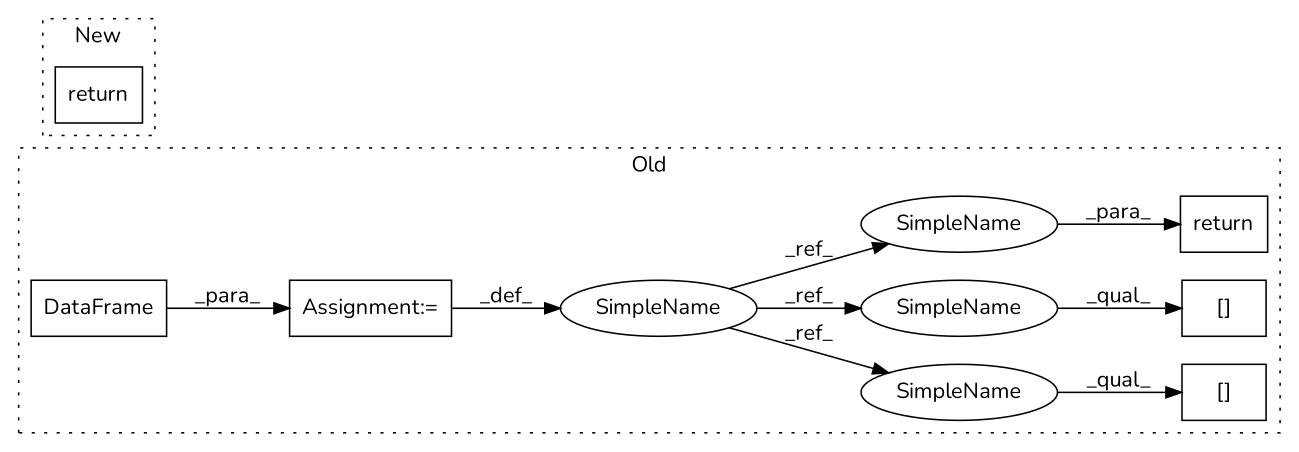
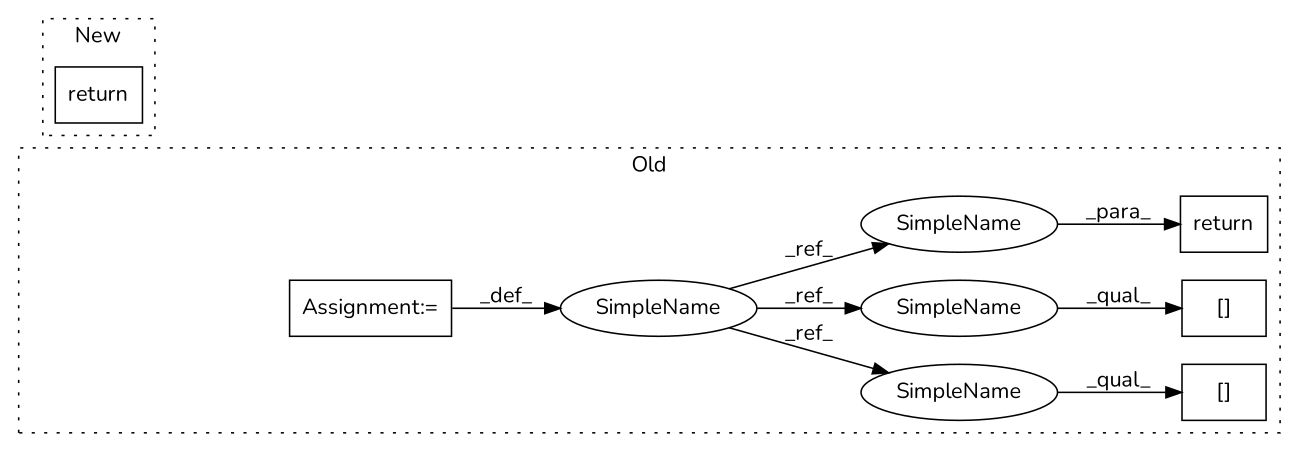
node "DataFrame": removed
